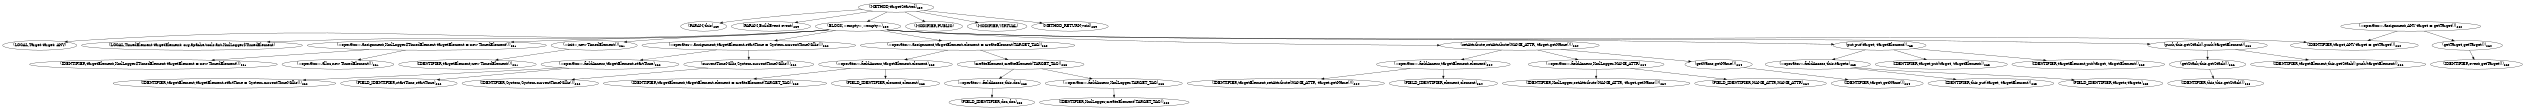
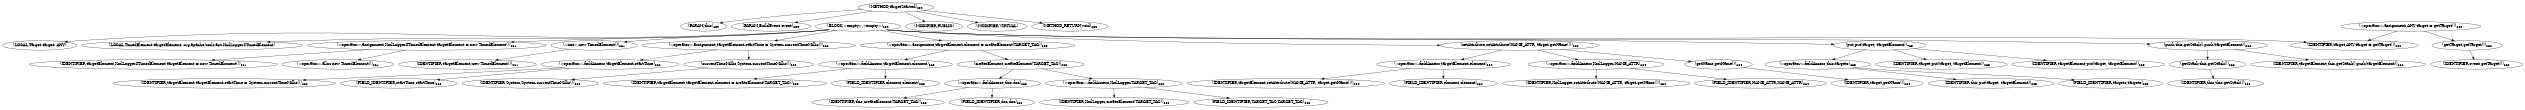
edge "(METHOD,targetStarted)" -> "(BLOCK,<empty>,<empty>)": removed
node "(IDENTIFIER,this,createElement(TARGET_TAG))": added
node "(FIELD_IDENTIFIER,TARGET_TAG,TARGET_TAG)": added
